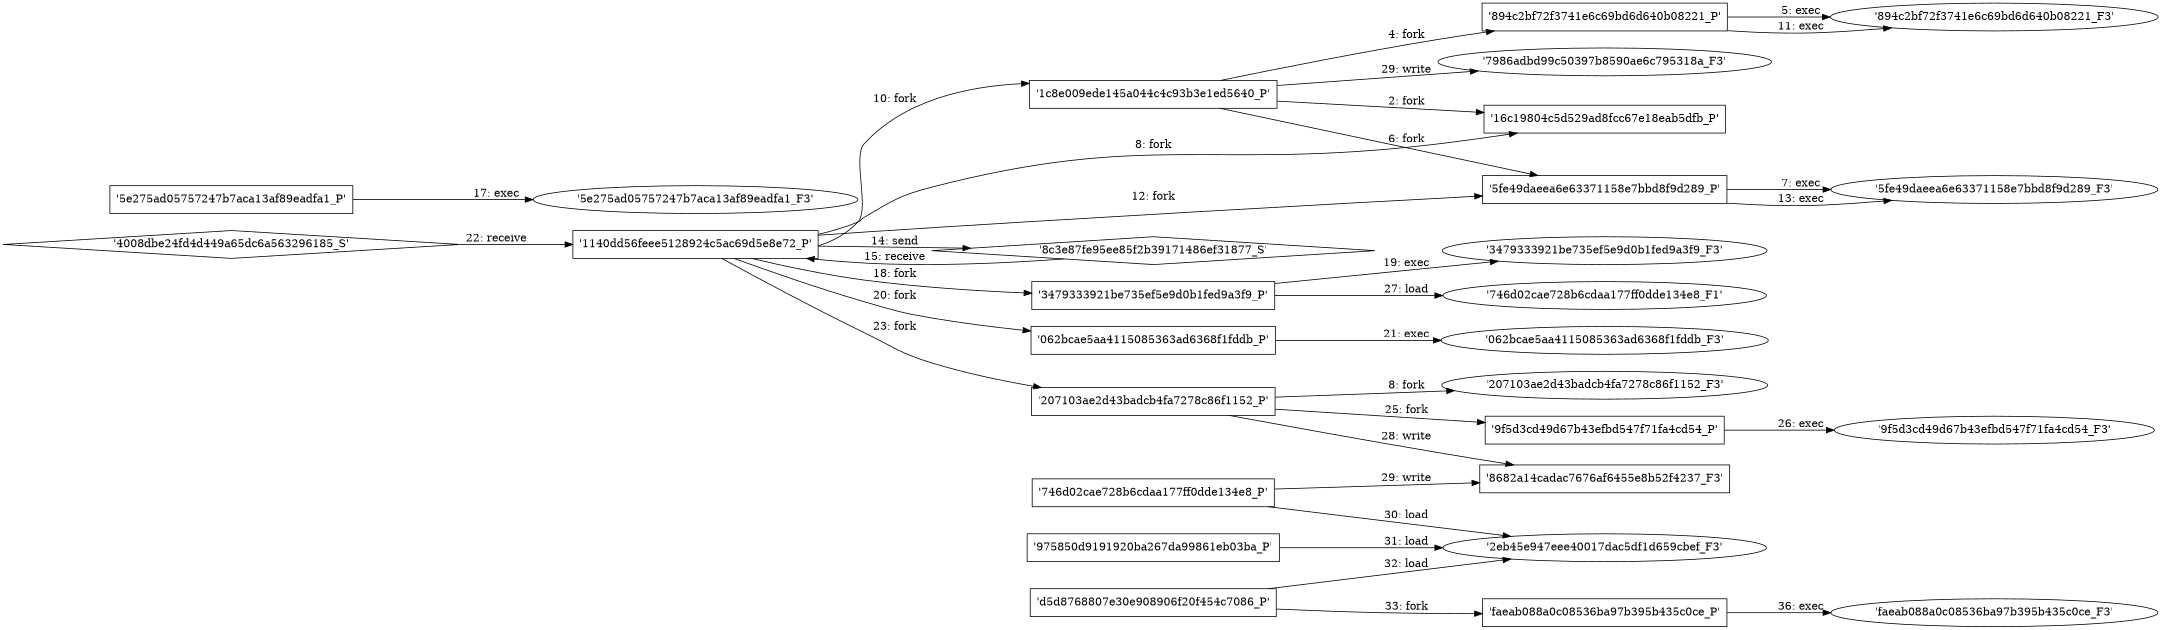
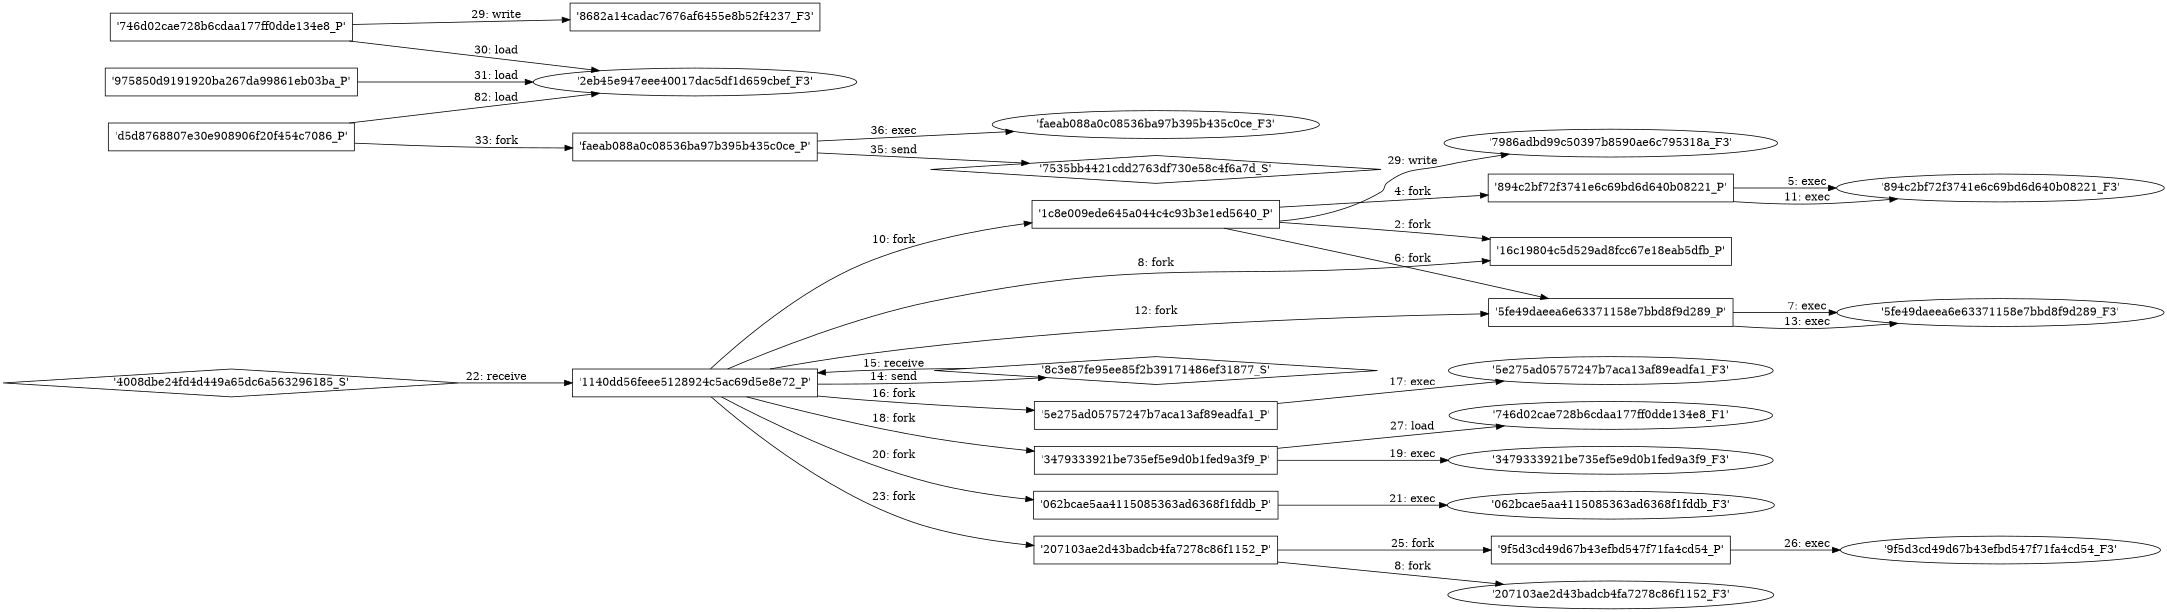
node "'1c8e009ede145a044c4c93b3e1ed5640_P'": label "'1c8e009ede145a044c4c93b3e1ed5640_P'" -> "'1c8e009ede645a044c4c93b3e1ed5640_P'"
node "'7535bb4421cdd2763df730e58c4f6a7d_S'": added
edge "'1140dd56feee5128924c5ac69d5e8e72_P'" -> "'5e275ad05757247b7aca13af89eadfa1_P'": added, label "16: fork"
edge "'207103ae2d43badcb4fa7278c86f1152_P'" -> "'8682a14cadac7676af6455e8b52f4237_F3'": removed, label "28: write"
edge "'d5d8768807e30e908906f20f454c7086_P'" -> "'2eb45e947eee40017dac5df1d659cbef_F3'": label "32: load" -> "82: load"
